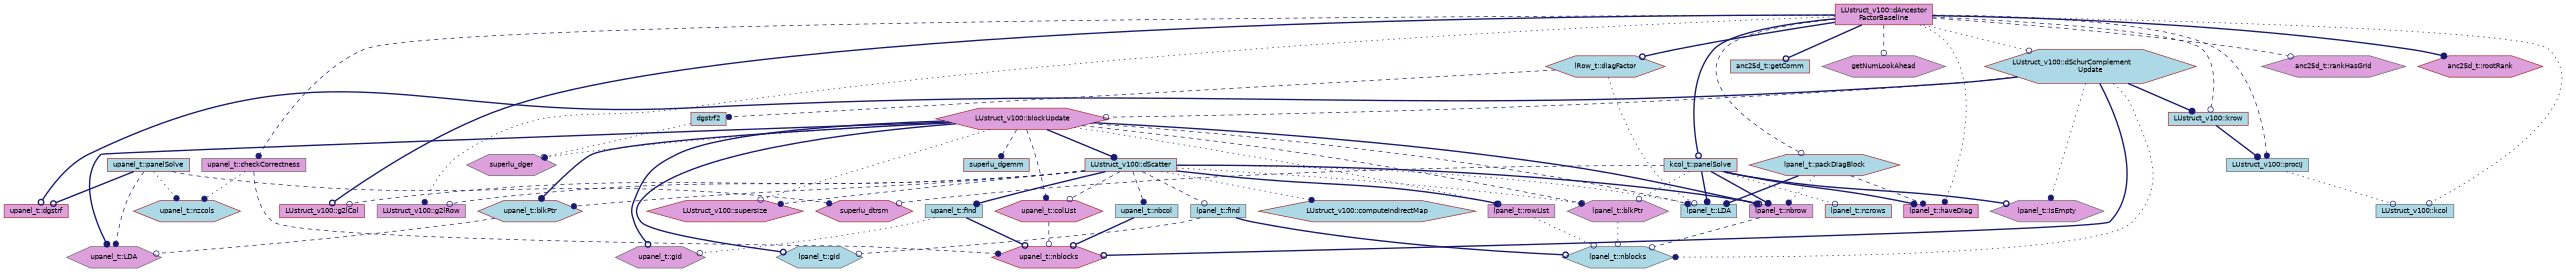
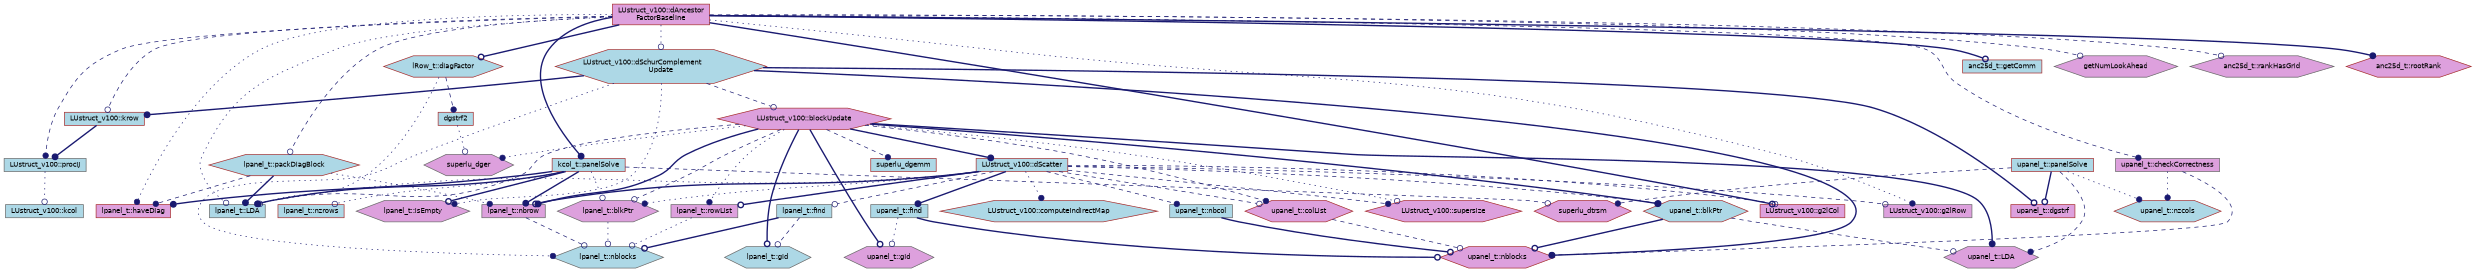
edge "LUstruct_v100::dAncestor FactorBaseline" -> "LUstruct_v100::kcol": now "LUstruct_v100::dAncestor FactorBaseline" -> "lpanel_t::LDA"
edge "LUstruct_v100::dAncestor FactorBaseline" -> "kcol_t::panelSolve": arrowhead odot -> dot
edge "upanel_t::blkPtr" -> "upanel_t::nblocks": added
